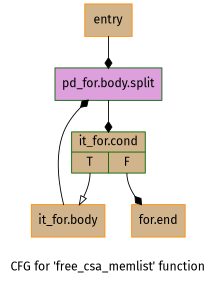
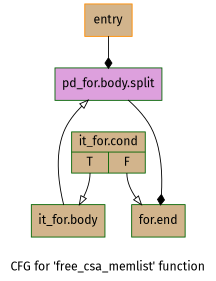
edge "pd_for.body.split" -> "it_for.cond": now "pd_for.body.split" -> "for.end"
edge "it_for.body" -> "pd_for.body.split": arrowhead diamond -> onormal
edge "it_for.cond" -> "for.end": arrowhead diamond -> onormal
node "it_for.body": color darkorange -> darkgreen
node "for.end": color darkorange -> darkgreen
